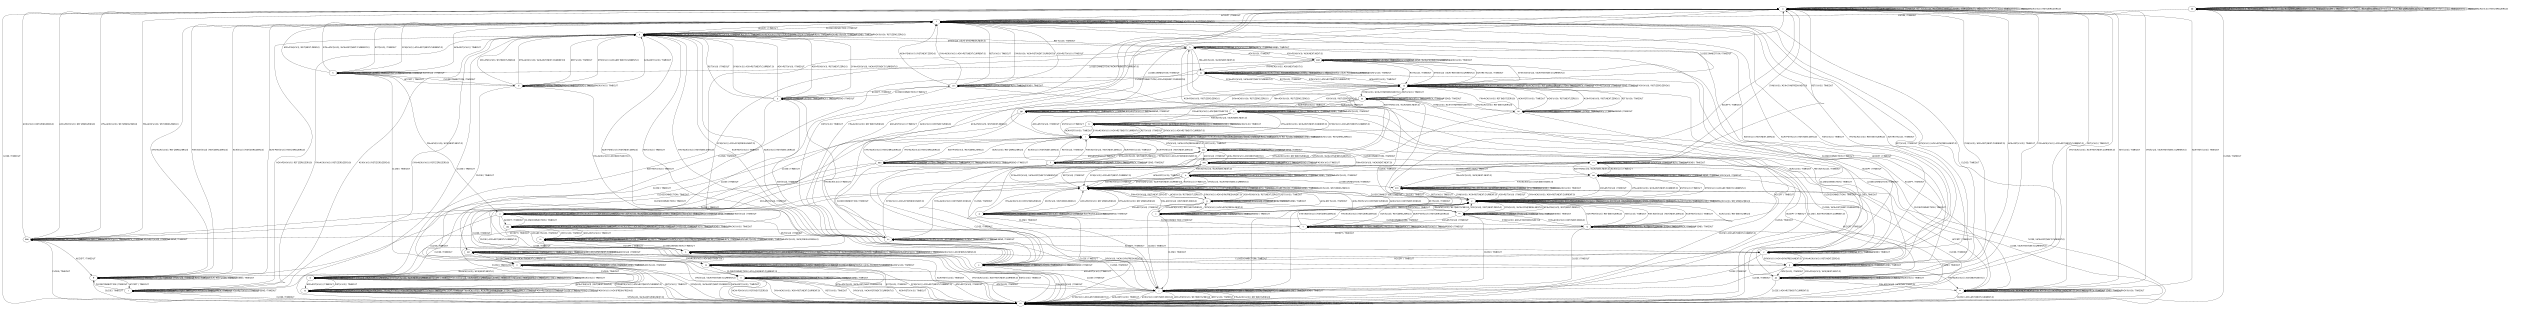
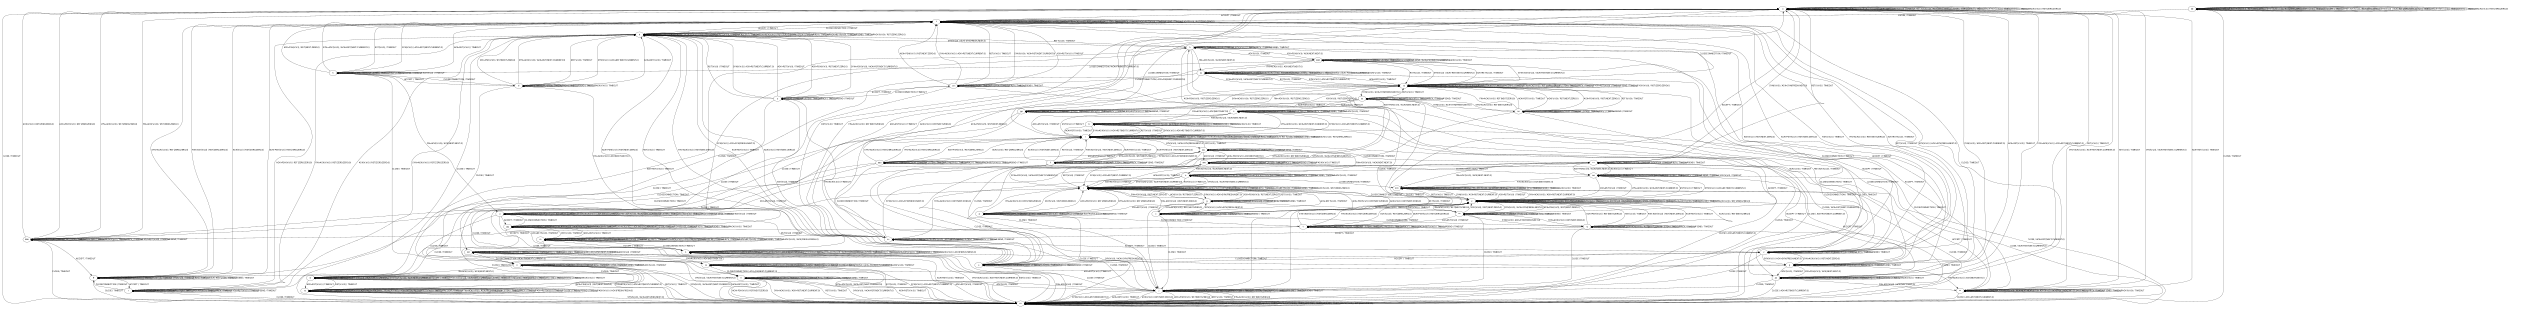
edge "q" -> "zz": now "hh" -> "zz"
edge "o" -> "vv": removed, label "CLOSE / ACK+RST(NEXT,CURRENT,0)"
edge "jj" -> "j": now "aa" -> "j"
